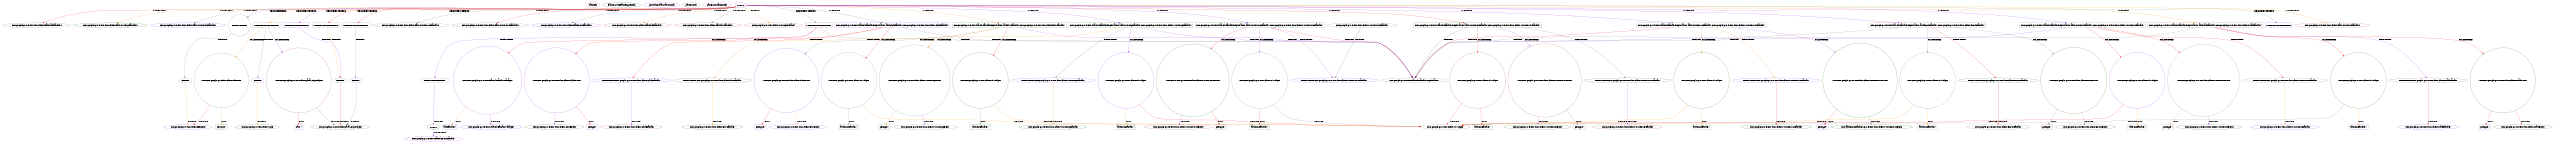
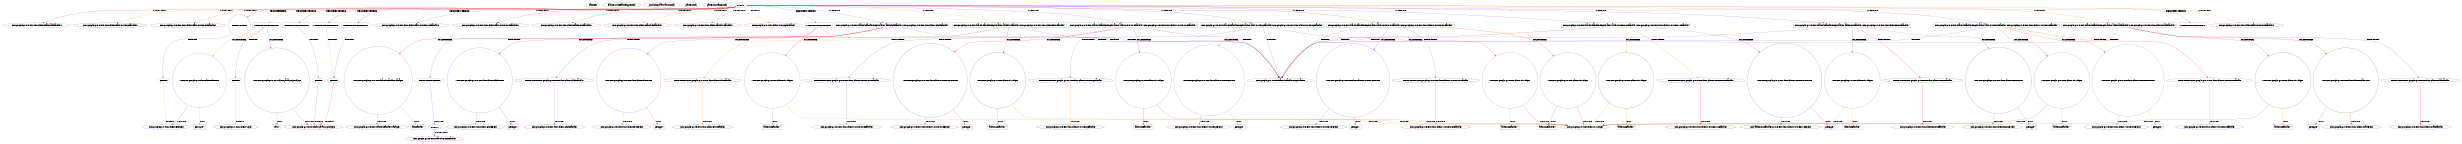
edge "com.google.gwt.event.dom.client.MouseMoveHandler" -> "PARAMETER:com.google.gwt.event.dom.client.MouseMoveHandler": reversed
node "VAR:com.event.gwt.event.dom.client.MouseMoveEvent": label "VAR:com.event.gwt.event.dom.client.MouseMoveEvent" -> "VAR:com.google.gwt.event.dom.client.MouseMoveEvent"
